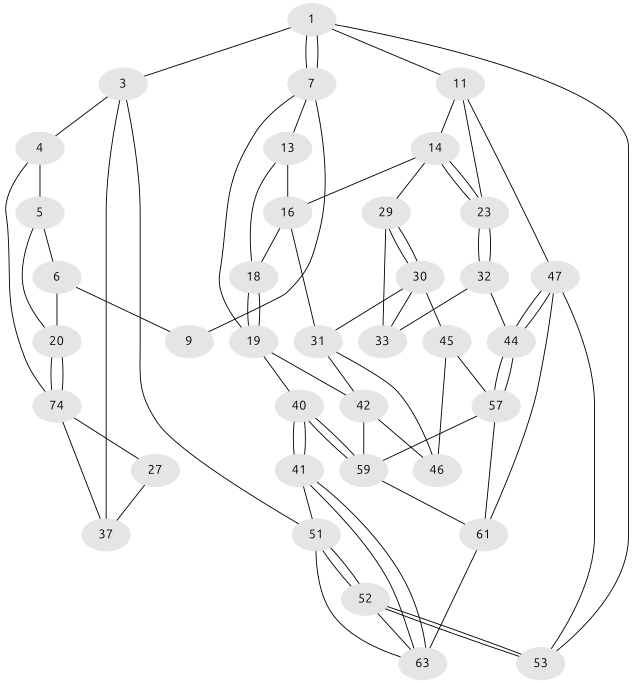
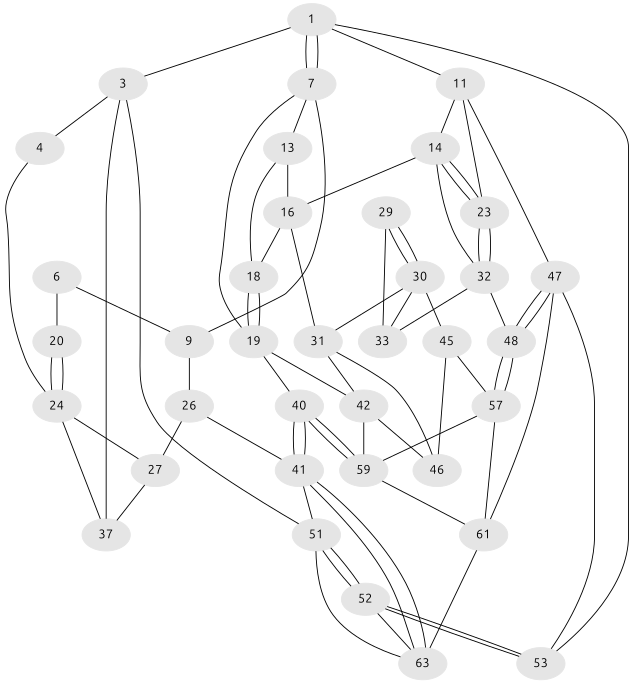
edge "14" -- "29": now "14" -- "32"
node "5": removed
node "44": label "44" -> "48"
node "74": label "74" -> "24"
node "26": added
